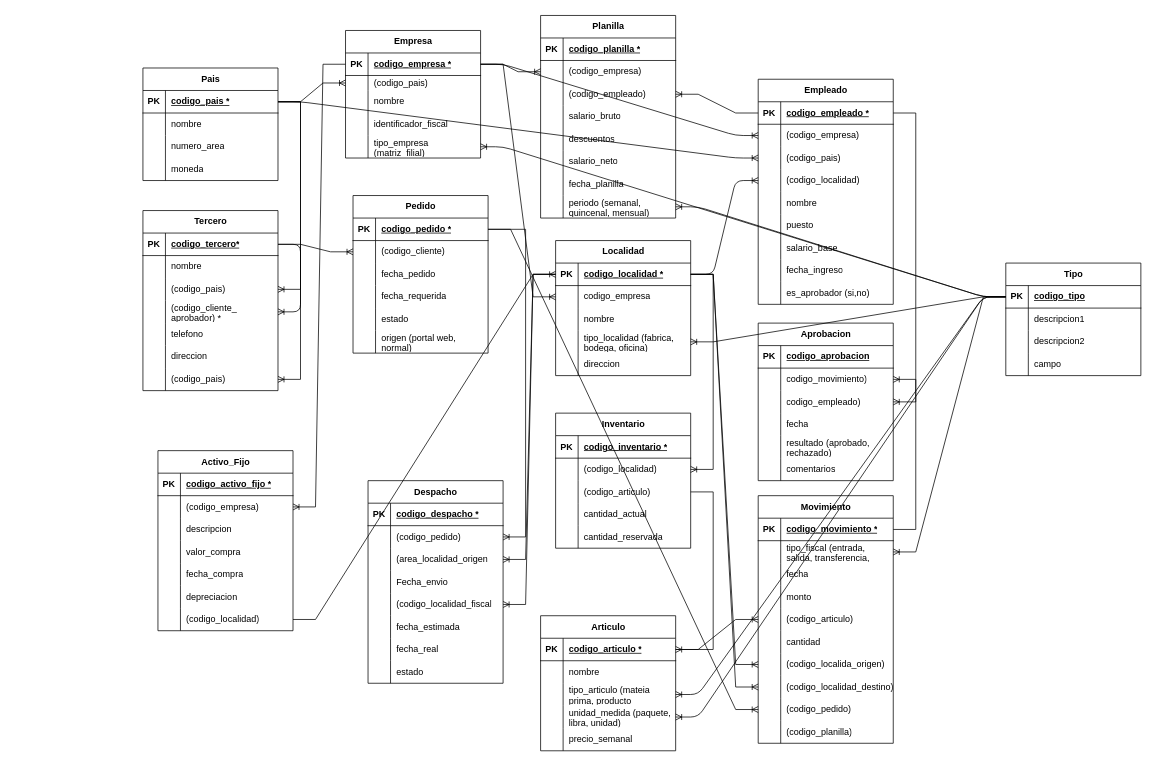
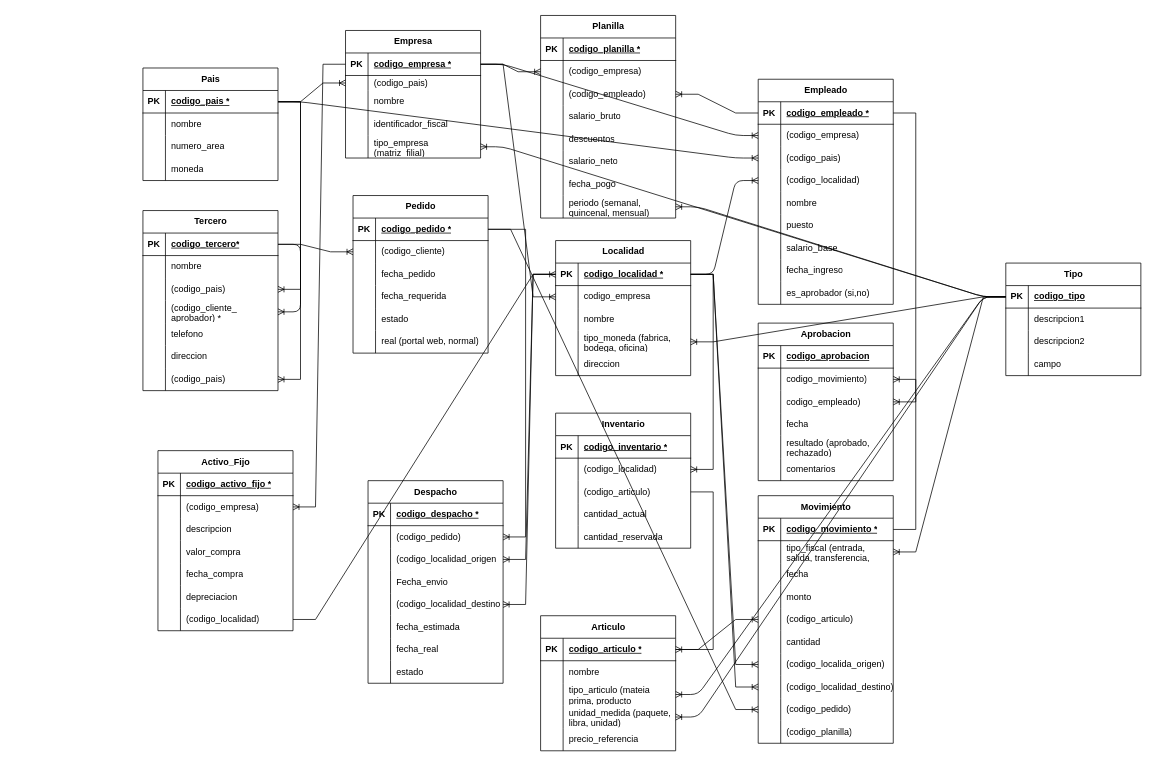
node "fecha_planilla": label "fecha_planilla" -> "fecha_pogo"
node "origen (portal web, normal)": label "origen (portal web, normal)" -> "real (portal web, normal)"
node "tipo_localidad (fabrica, bodega, oficina)": label "tipo_localidad (fabrica, bodega, oficina)" -> "tipo_moneda (fabrica, bodega, oficina)"
node "(area_localidad_origen": label "(area_localidad_origen" -> "(codigo_localidad_origen"
node "(codigo_localidad_fiscal": label "(codigo_localidad_fiscal" -> "(codigo_localidad_destino"
node "precio_semanal": label "precio_semanal" -> "precio_referencia"
